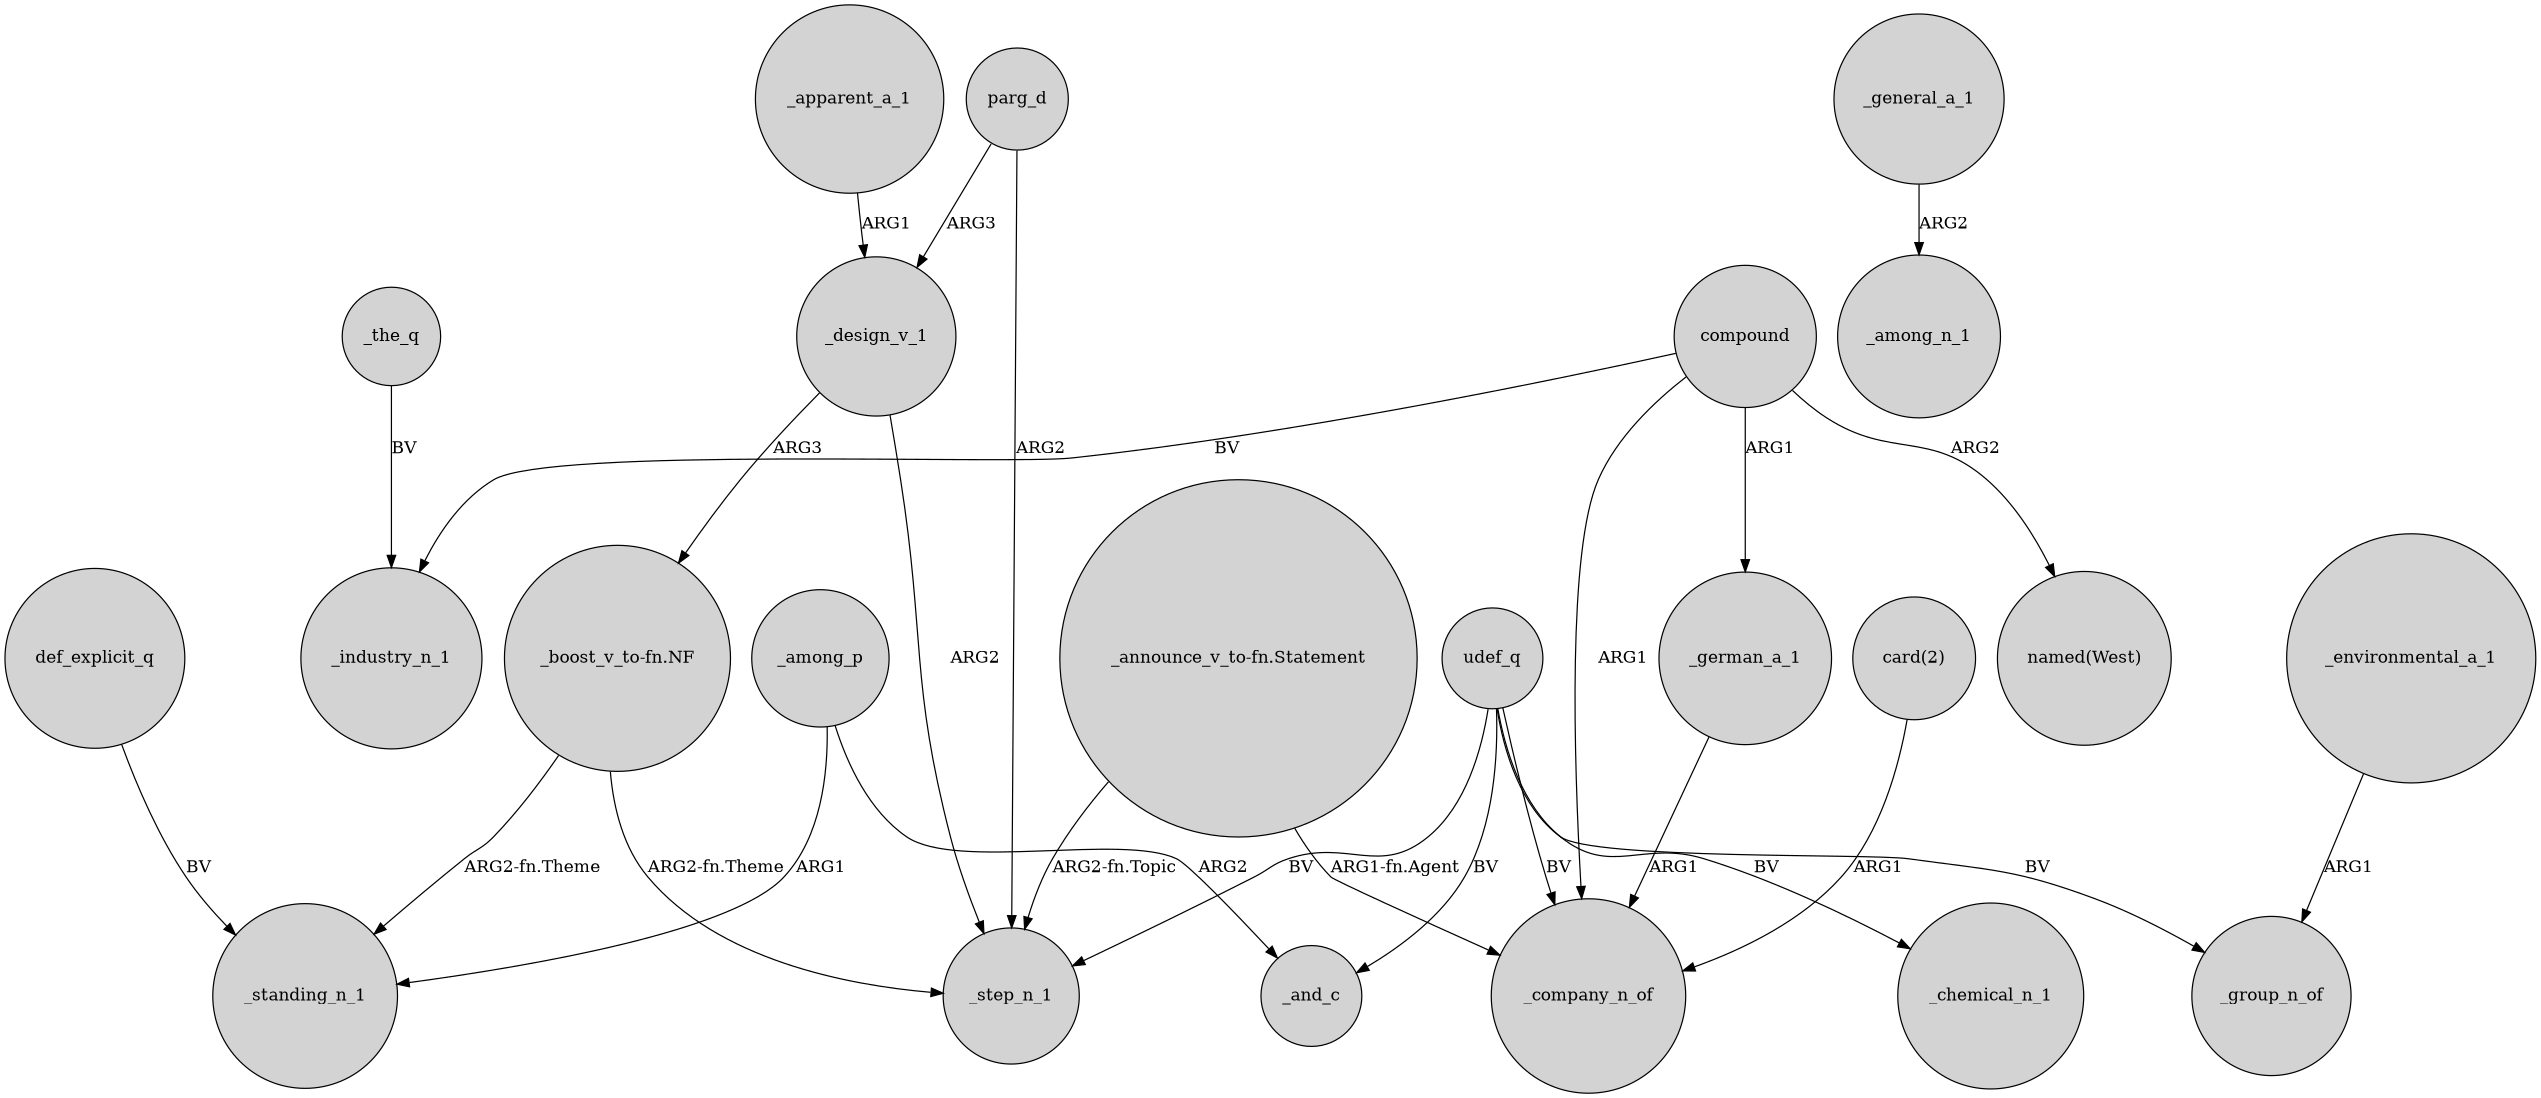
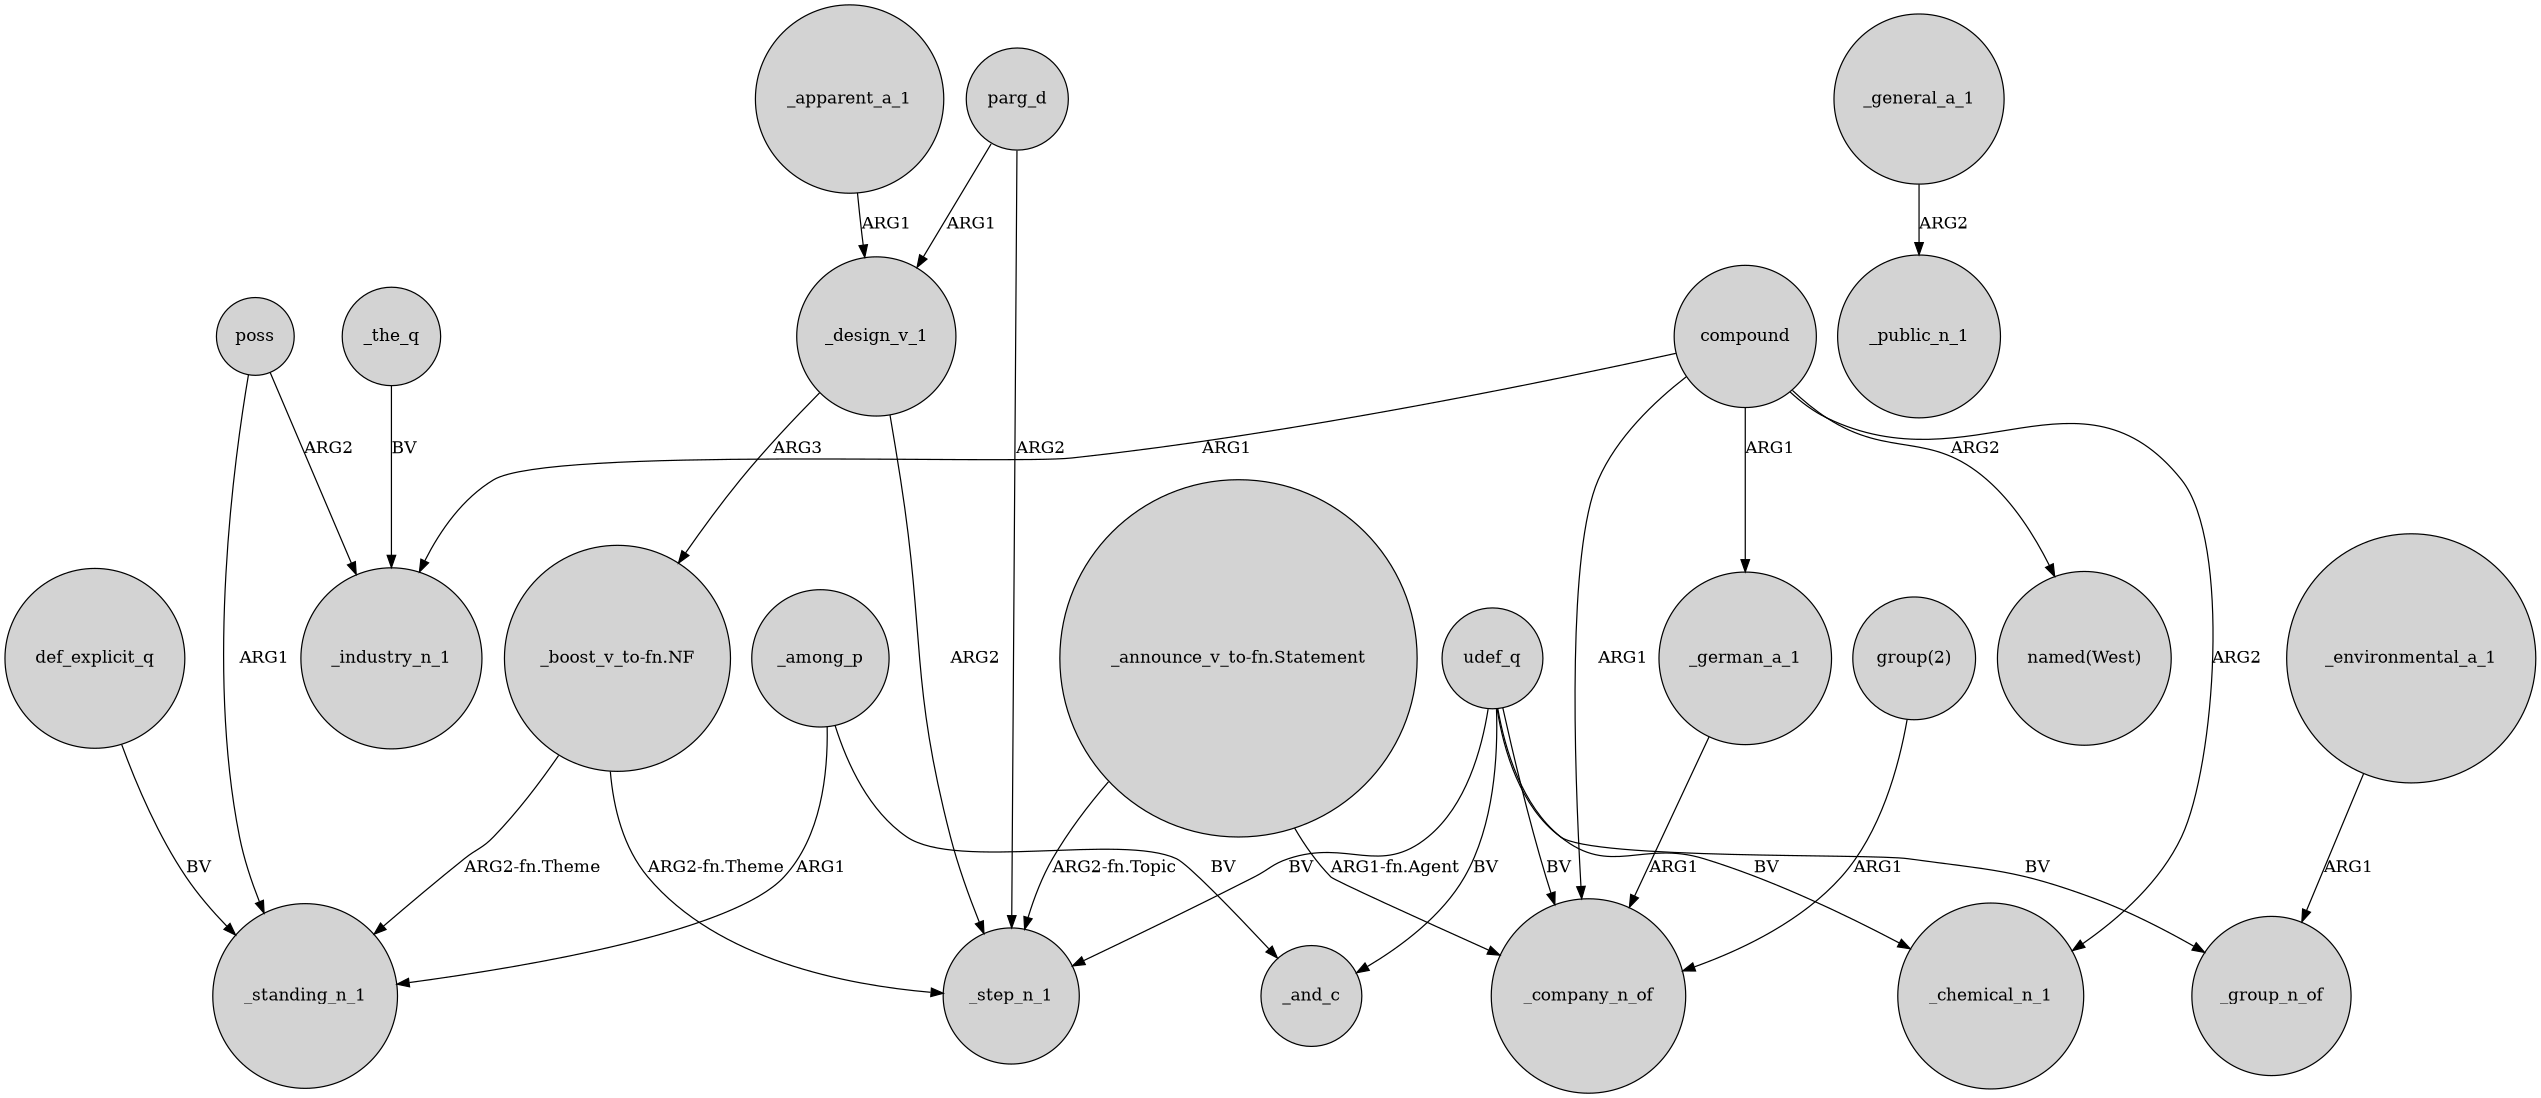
edge "parg_d" -> "_design_v_1": label "ARG3" -> "ARG1"
node "poss": added
node "_among_n_1": label "_among_n_1" -> "_public_n_1"
edge "compound" -> "_industry_n_1": label "BV" -> "ARG1"
edge "compound" -> "_chemical_n_1": added, label "ARG2"
node "card(2)": label "card(2)" -> "group(2)"
edge "_among_p" -> "_and_c": label "ARG2" -> "BV"
